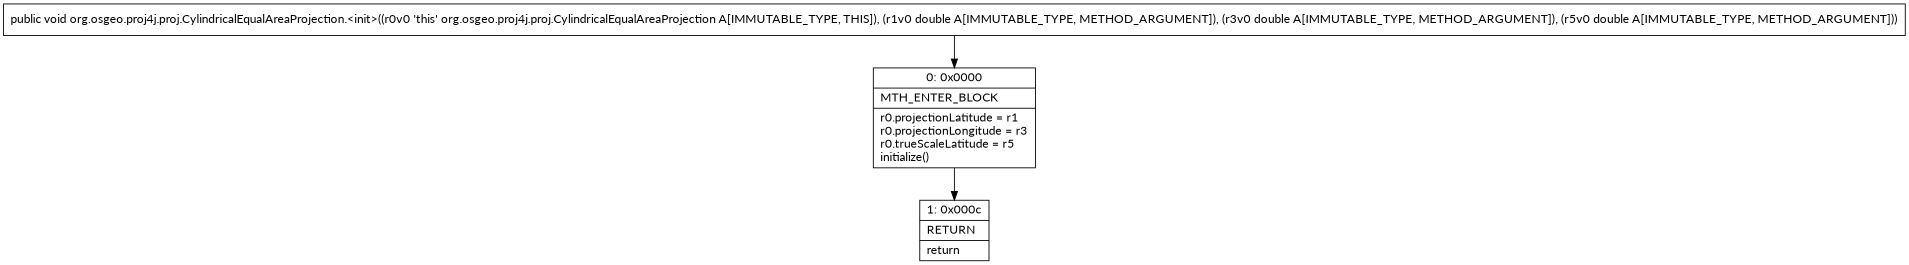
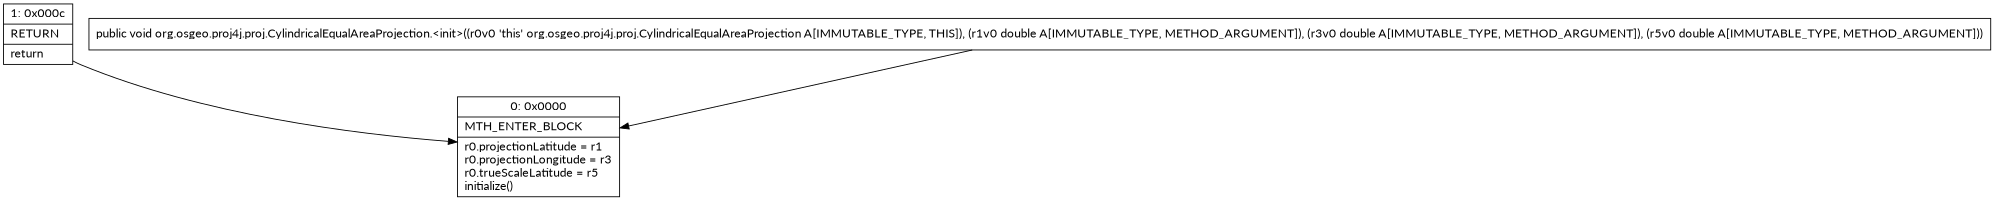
edge "0: 0x0000" -> "1: 0x000c": reversed
